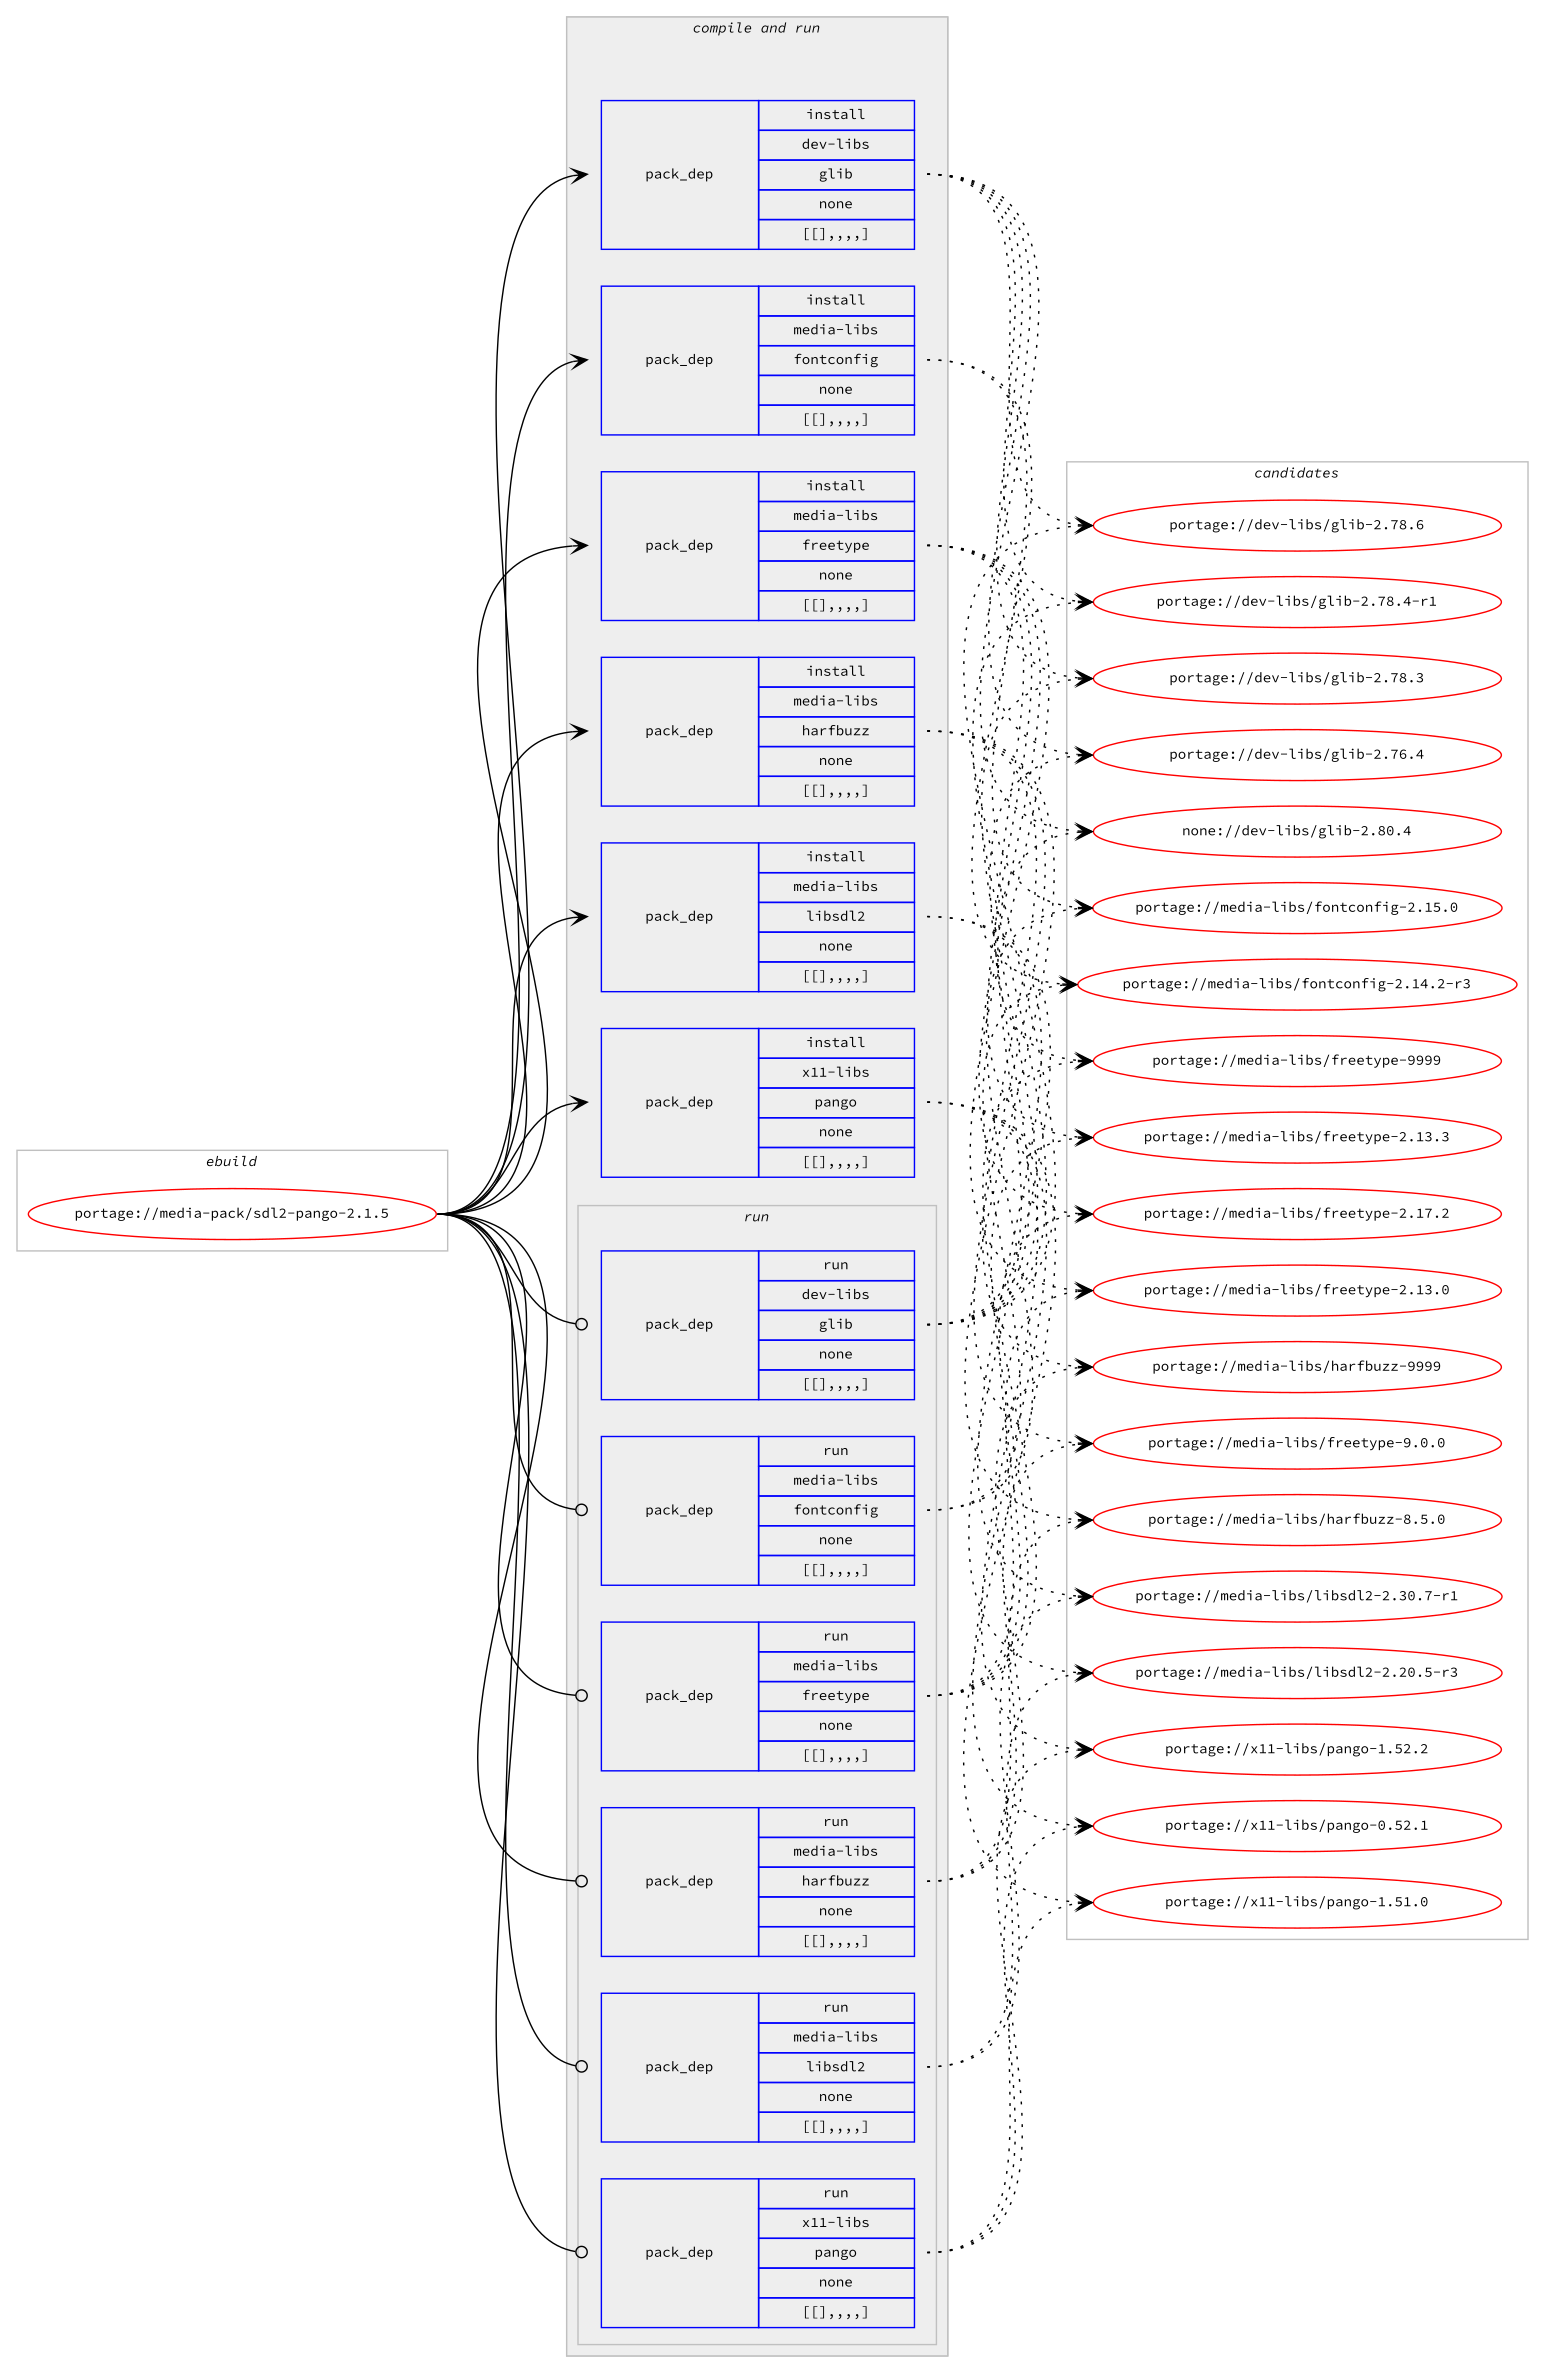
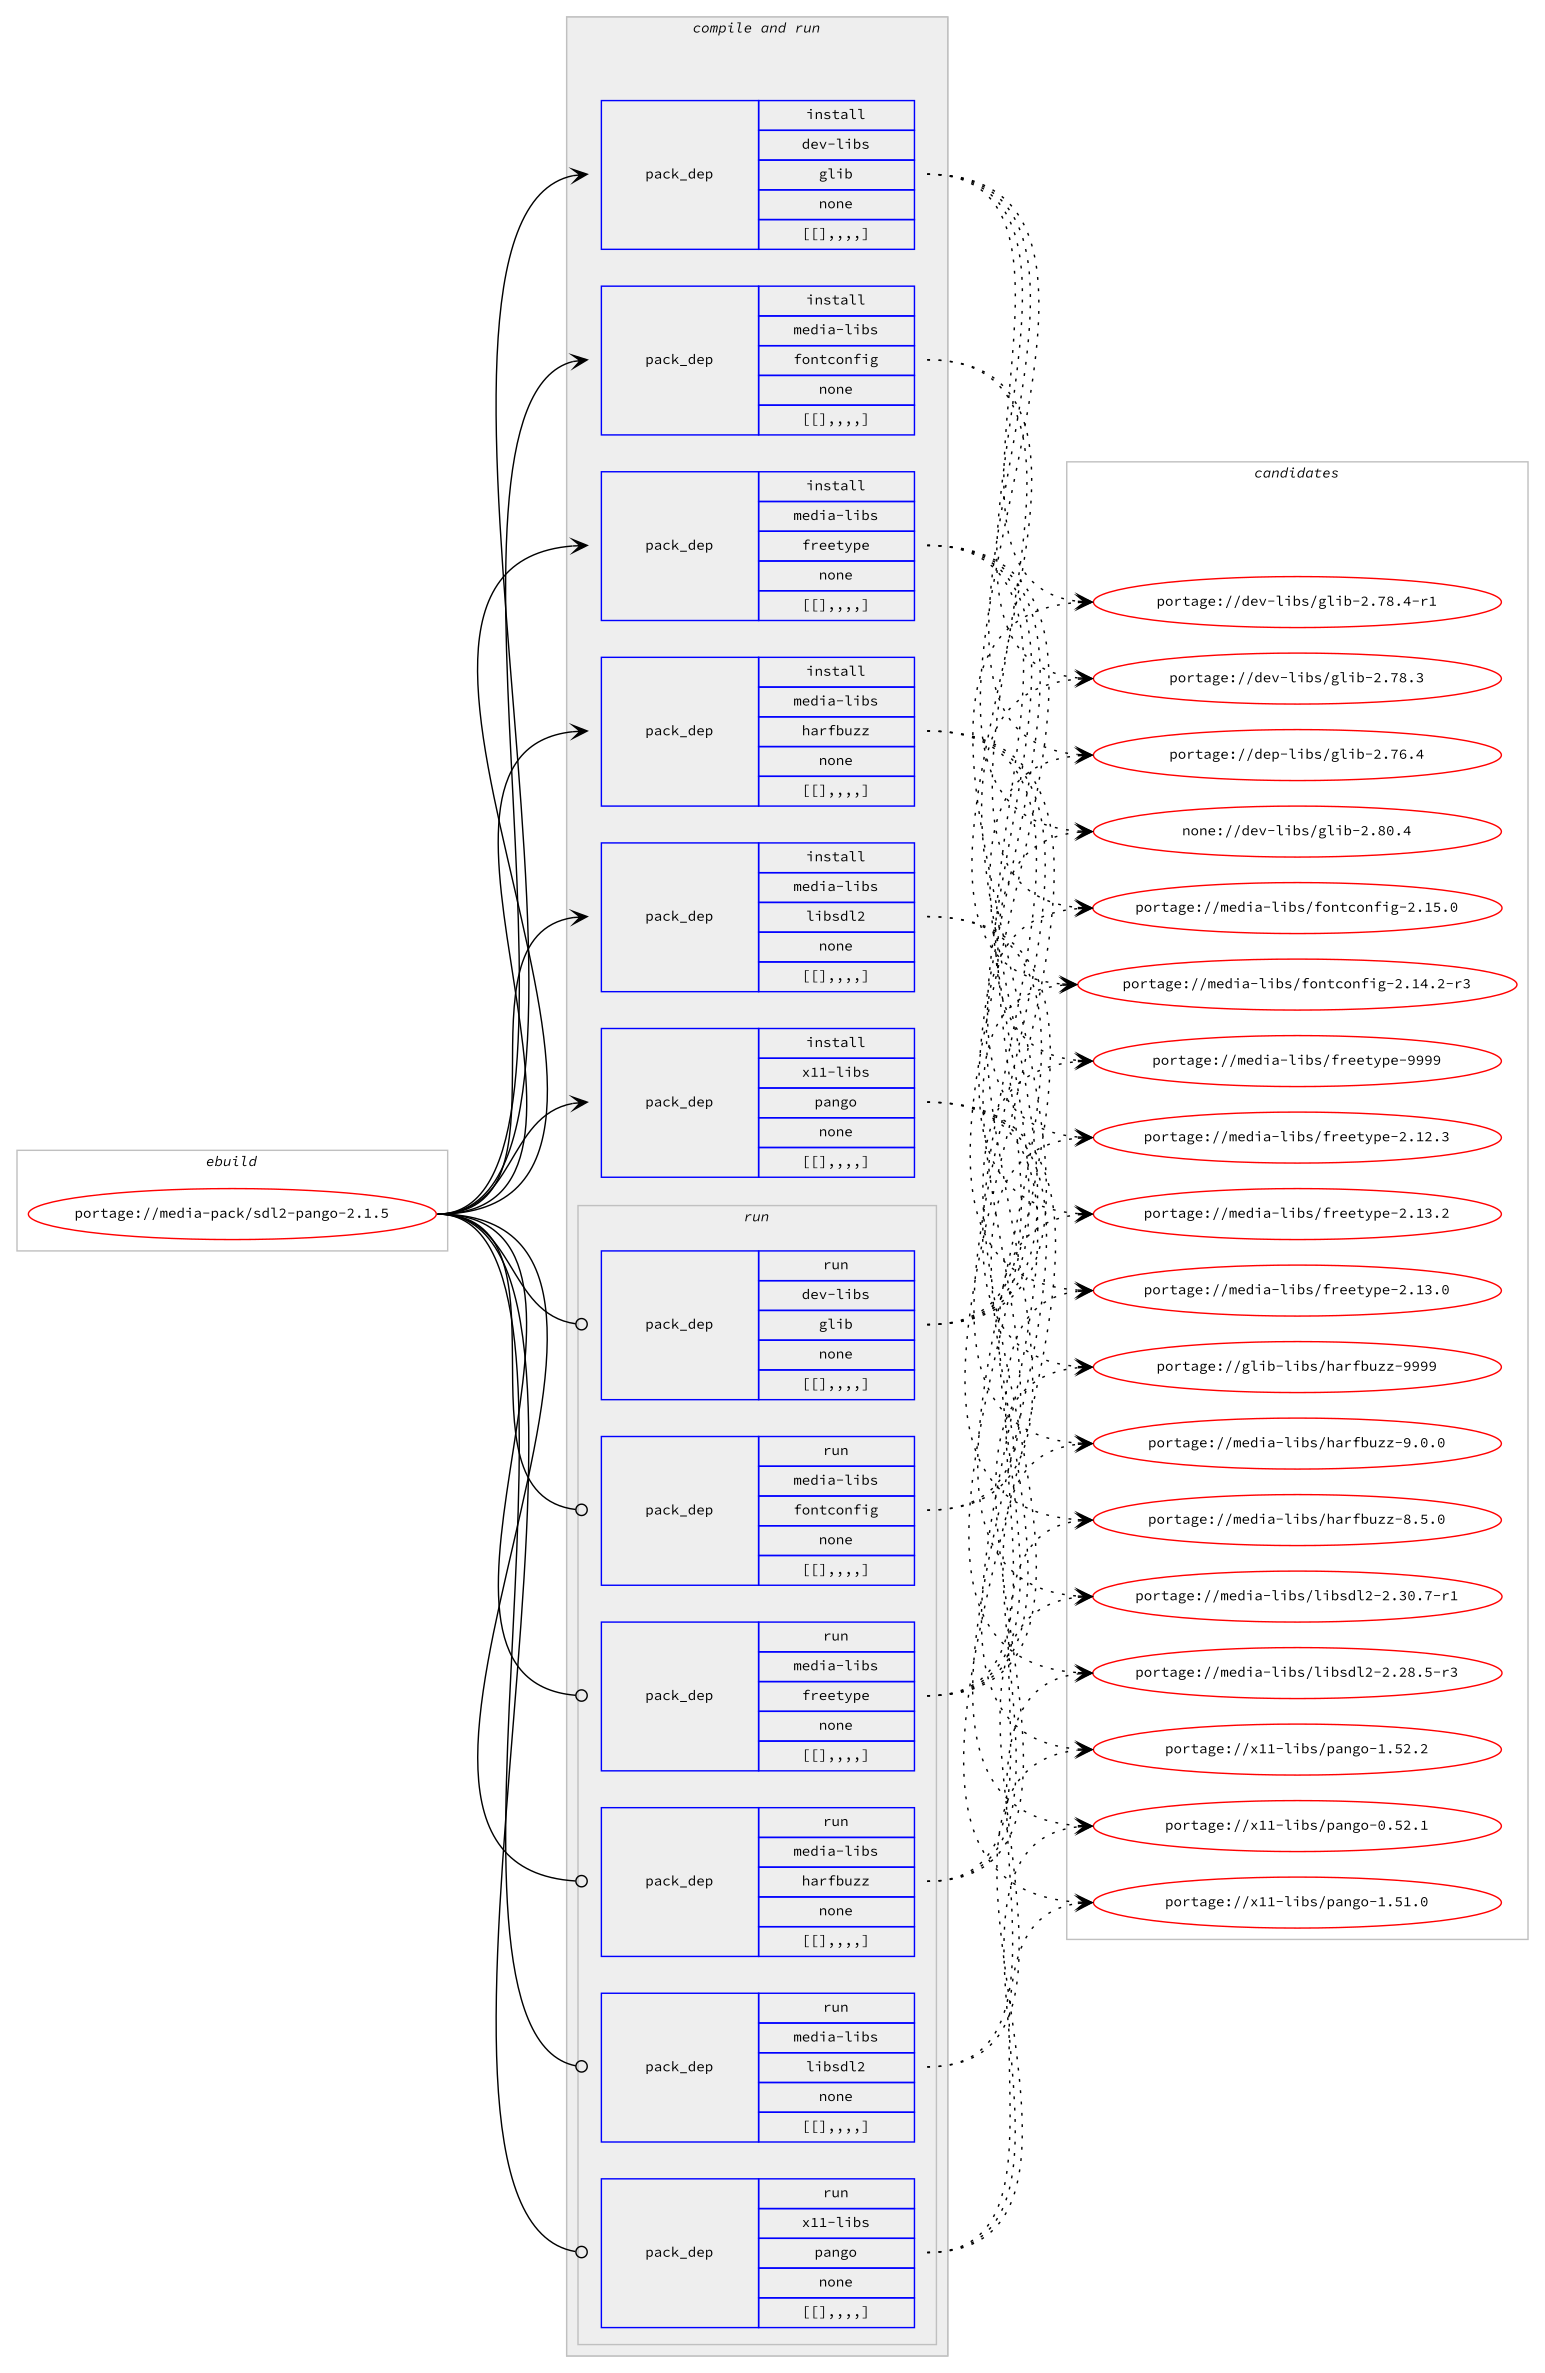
node "portage://dev-libs/glib-2.78.6": removed
node "portage://dev-libs/glib-2.76.4": label "portage://dev-libs/glib-2.76.4" -> "portage://dep-libs/glib-2.76.4"
node "portage://media-libs/freetype-2.13.3": label "portage://media-libs/freetype-2.13.3" -> "portage://media-libs/freetype-2.12.3"
node "portage://media-libs/freetype-2.17.2": label "portage://media-libs/freetype-2.17.2" -> "portage://media-libs/freetype-2.13.2"
node "portage://media-libs/harfbuzz-9999": label "portage://media-libs/harfbuzz-9999" -> "portage://glib-libs/harfbuzz-9999"
node "portage://media-libs/freetype-9.0.0": label "portage://media-libs/freetype-9.0.0" -> "portage://media-libs/harfbuzz-9.0.0"
node "portage://media-libs/libsdl2-2.20.5-r3": label "portage://media-libs/libsdl2-2.20.5-r3" -> "portage://media-libs/libsdl2-2.28.5-r3"
